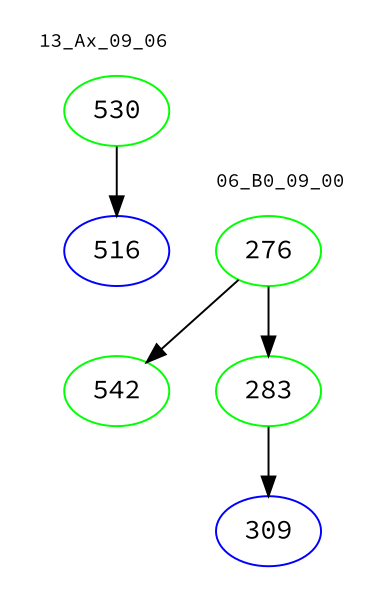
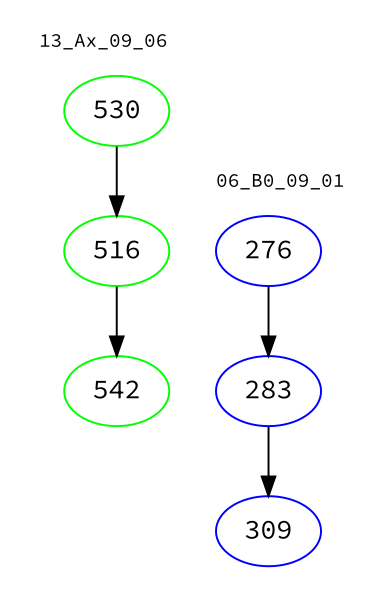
cluster "06_B0_09_00": label "06_B0_09_00" -> "06_B0_09_01"
node "516": color blue -> green
node "276": color green -> blue
edge "276" -> "542": now "516" -> "542"
node "283": color green -> blue
